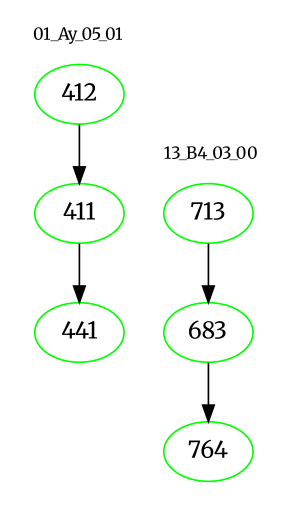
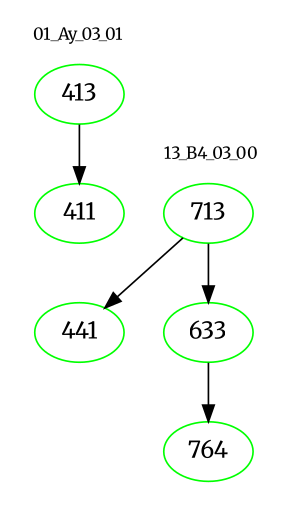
cluster "01_Ay_05_01": label "01_Ay_05_01" -> "01_Ay_03_01"
node "412": label "412" -> "413"
edge "411" -> "441": now "713" -> "441"
node "683": label "683" -> "633"
